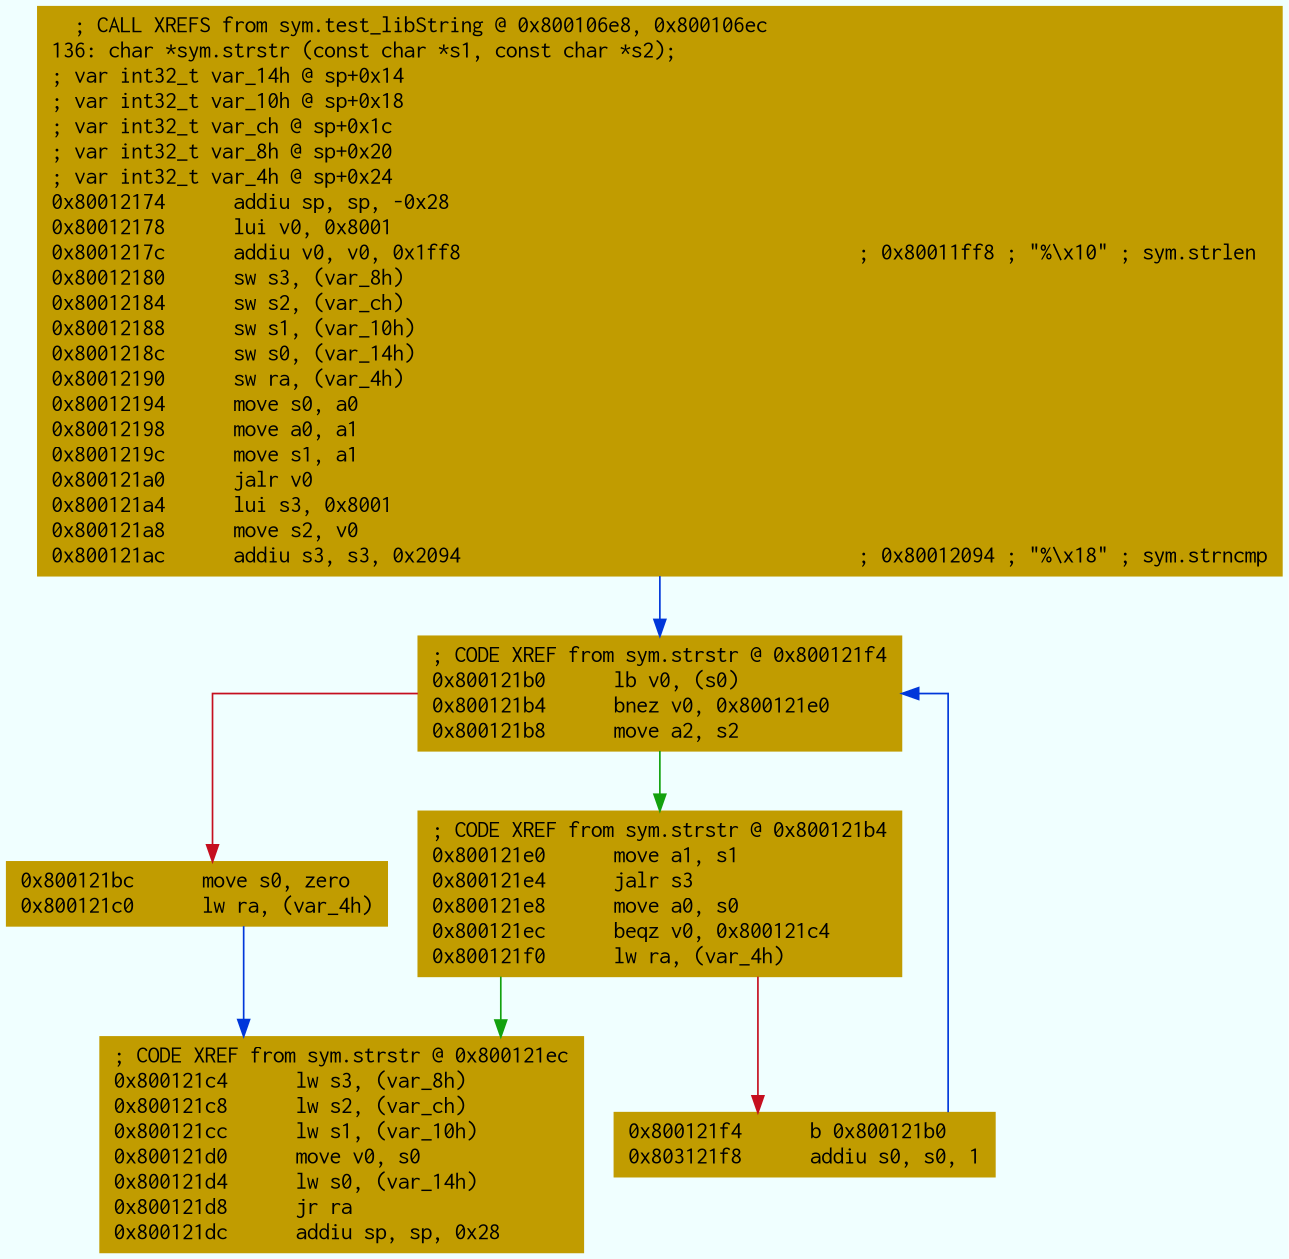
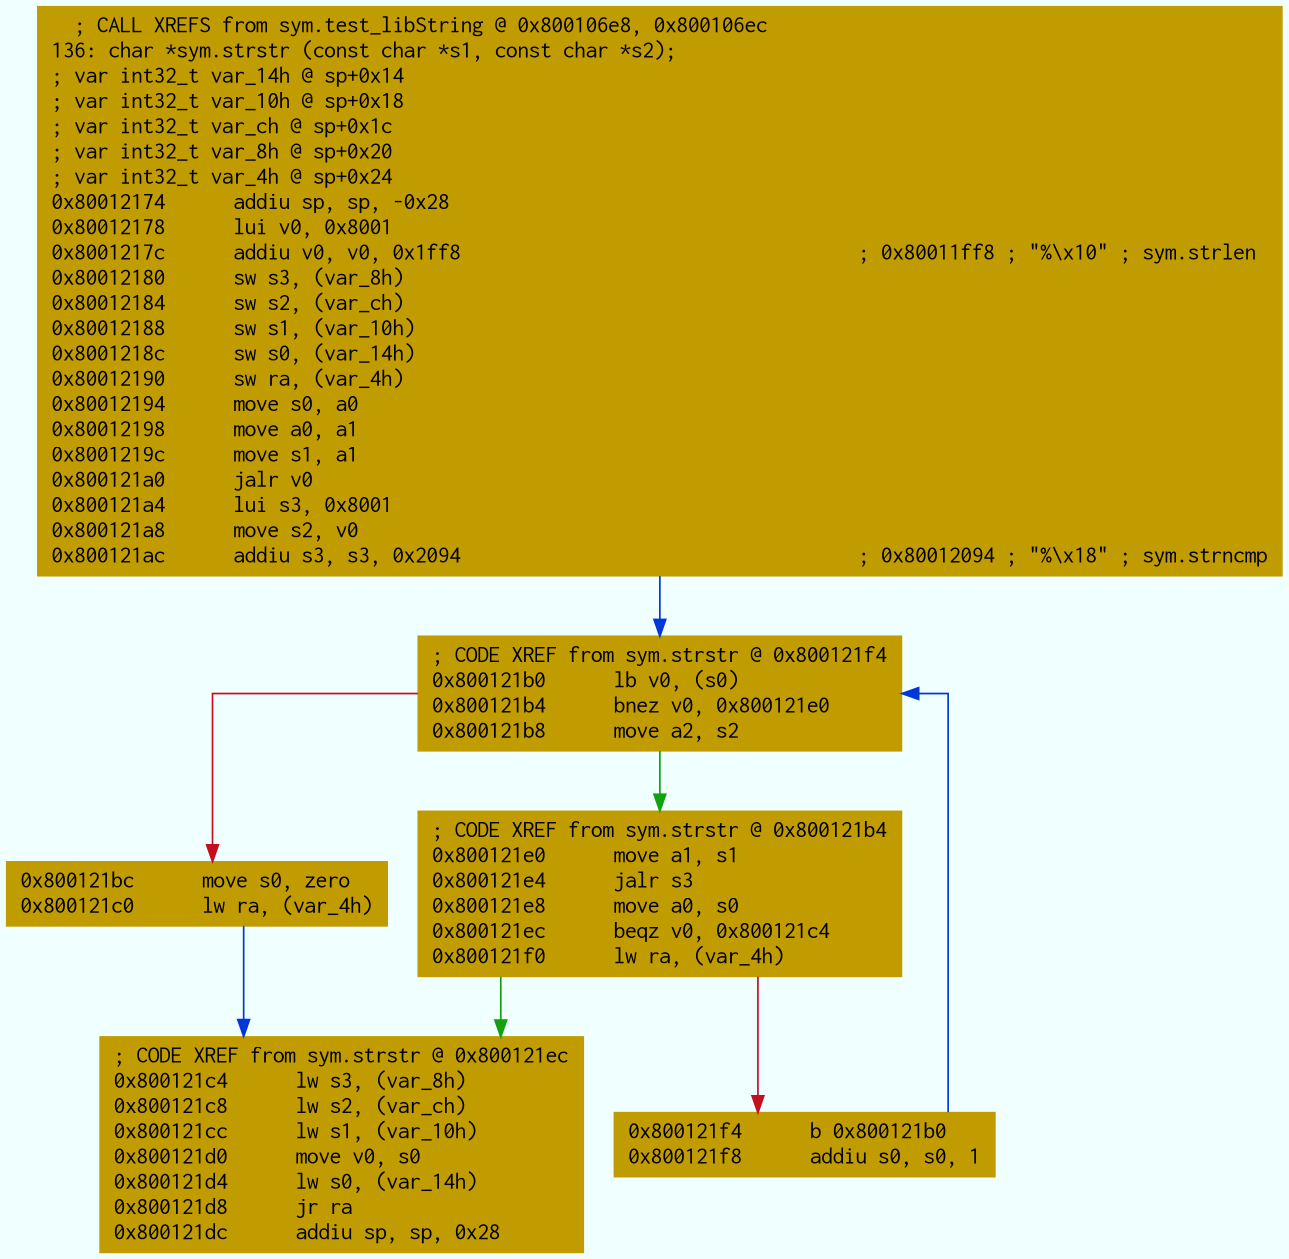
node "0x800121f4      b 0x800121b0 0x803121f8      addiu s0, s0, 1": label "0x800121f4      b 0x800121b0 0x803121f8      addiu s0, s0, 1" -> "0x800121f4      b 0x800121b0 0x800121f8      addiu s0, s0, 1"
